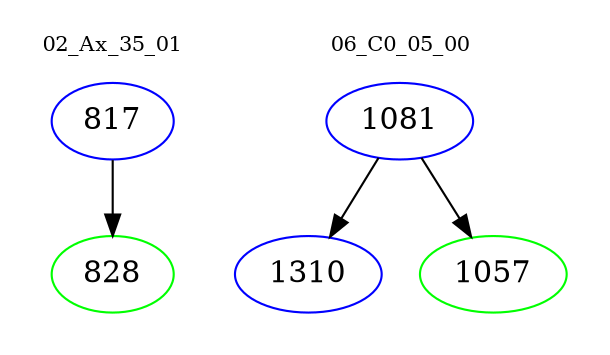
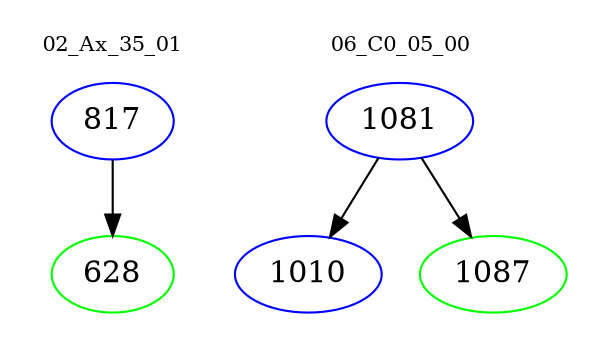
node "828": label "828" -> "628"
node "1310": label "1310" -> "1010"
node "1057": label "1057" -> "1087"
